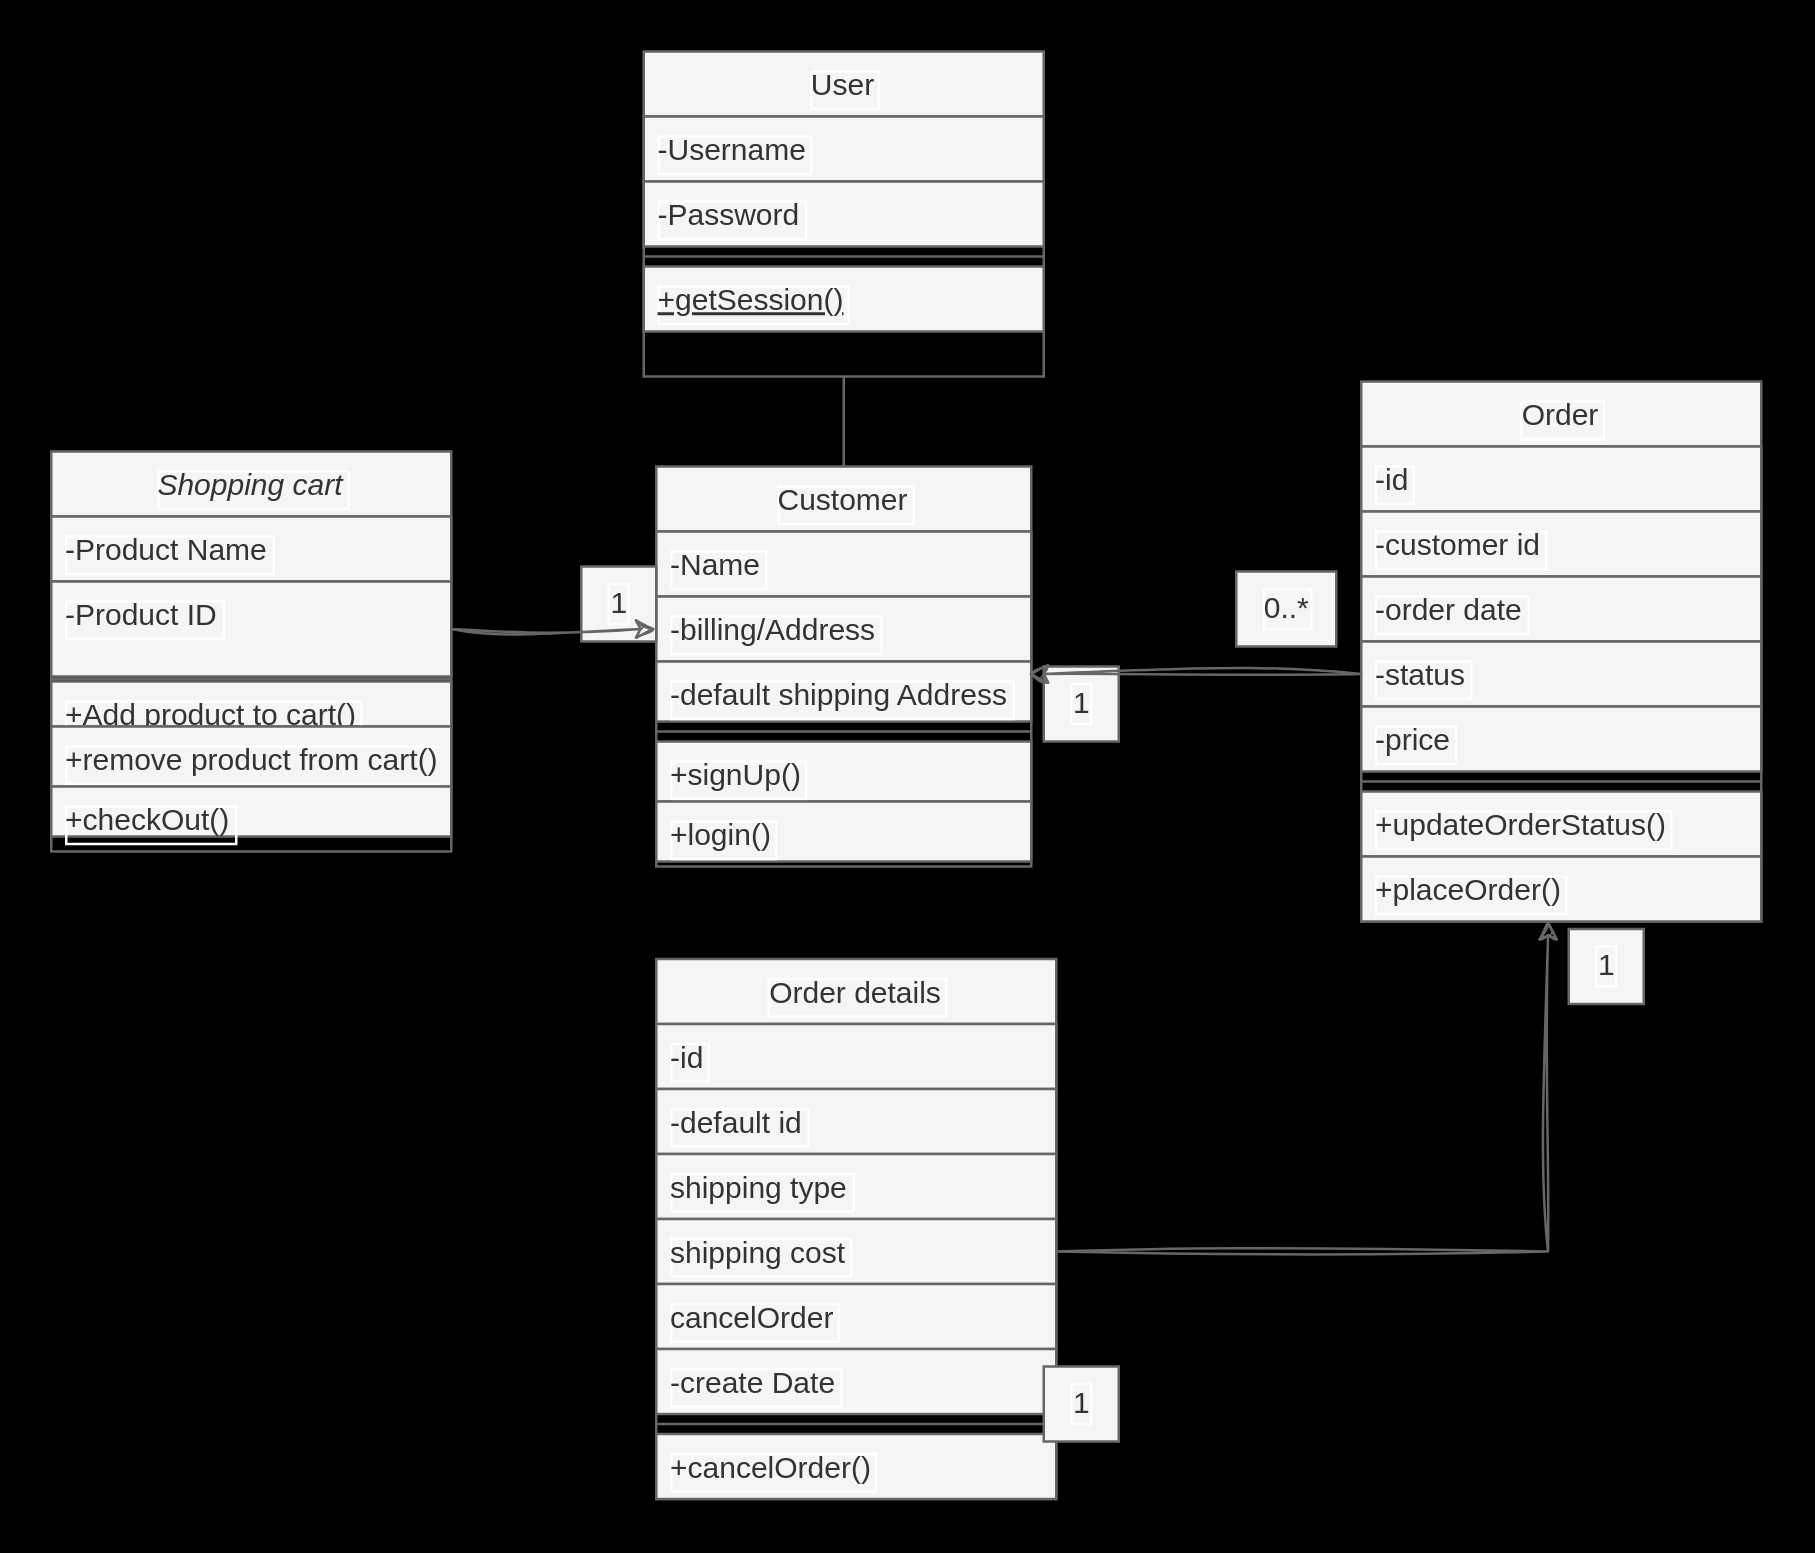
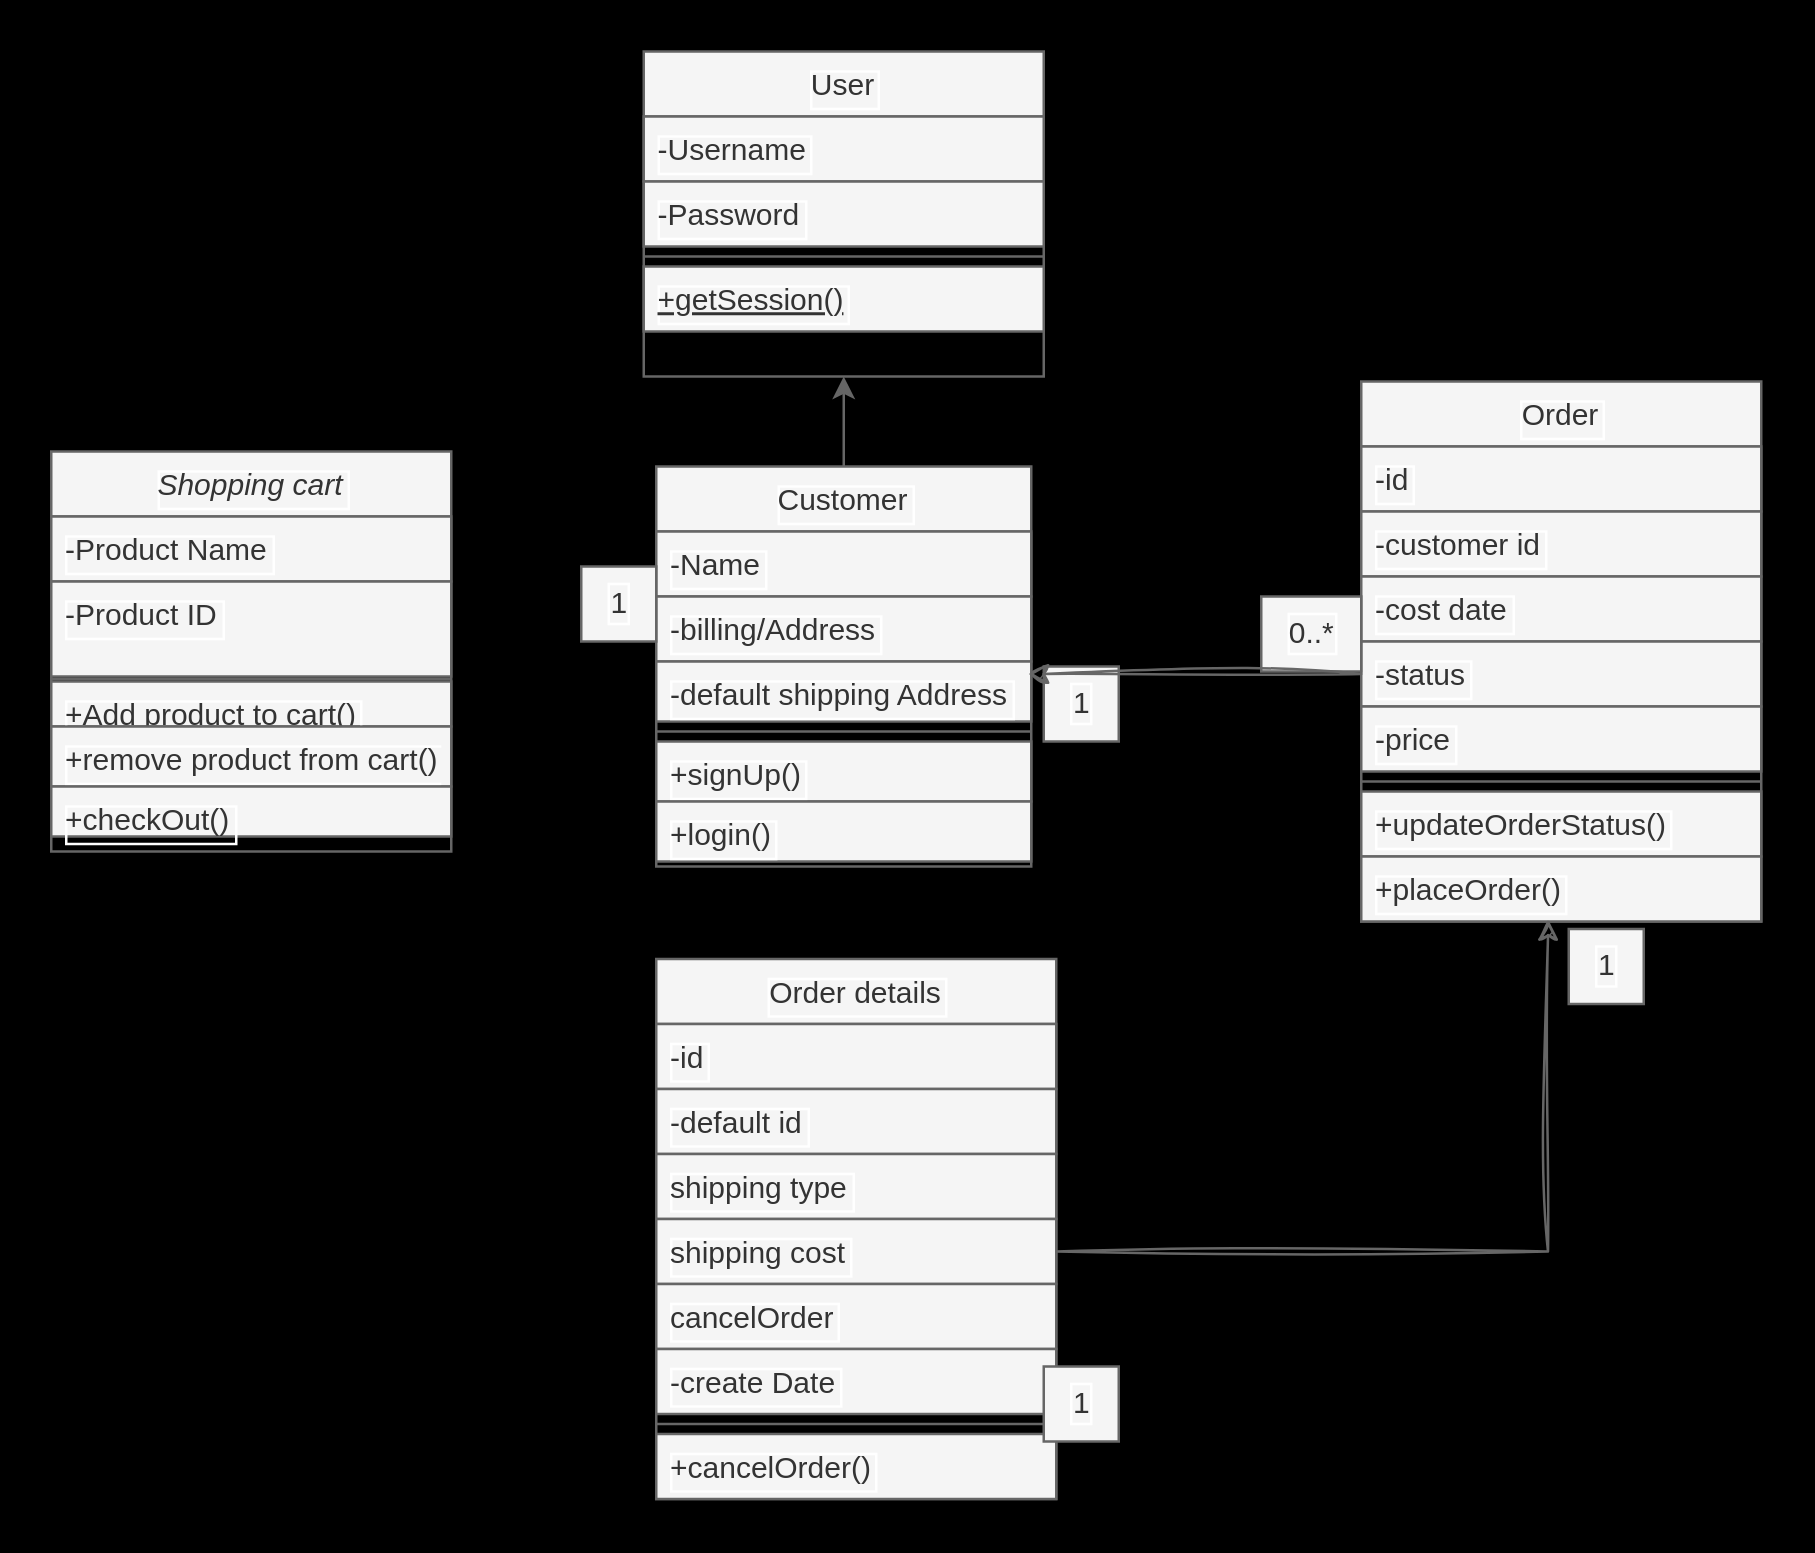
edge "User" -- "Customer": arrowhead none -> classic
node "0..*": moved (1286, 609) -> (1311, 634)
node "-order date": label "-order date" -> "-cost date"
edge "-Product ID" -> "-billing/Address": removed
